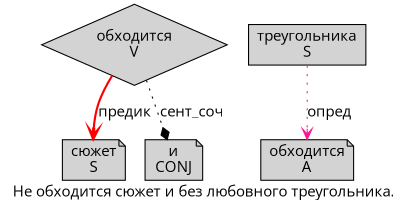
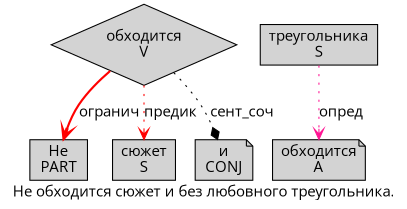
edge "обходится V" -> "сюжет S": style bold -> dotted
node "Не PART": added
node "сюжет S": shape note -> box
